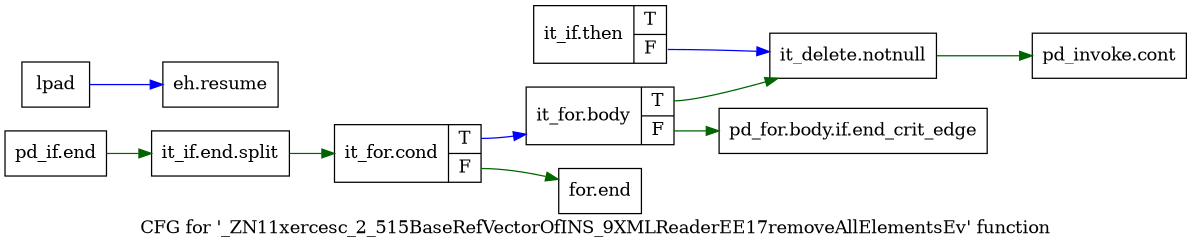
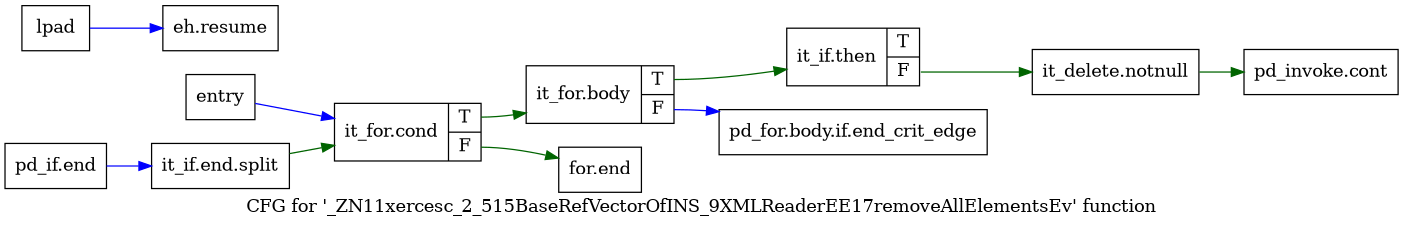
edge "it_if.then" -> "it_delete.notnull": color blue -> darkgreen
edge "it_for.body" -> "it_delete.notnull": now "it_for.body" -> "it_if.then"
node "entry": added
edge "it_for.body" -> "pd_for.body.if.end_crit_edge": color darkgreen -> blue
edge "it_for.cond" -> "it_for.body": color blue -> darkgreen
edge "pd_if.end" -> "it_if.end.split": color darkgreen -> blue
